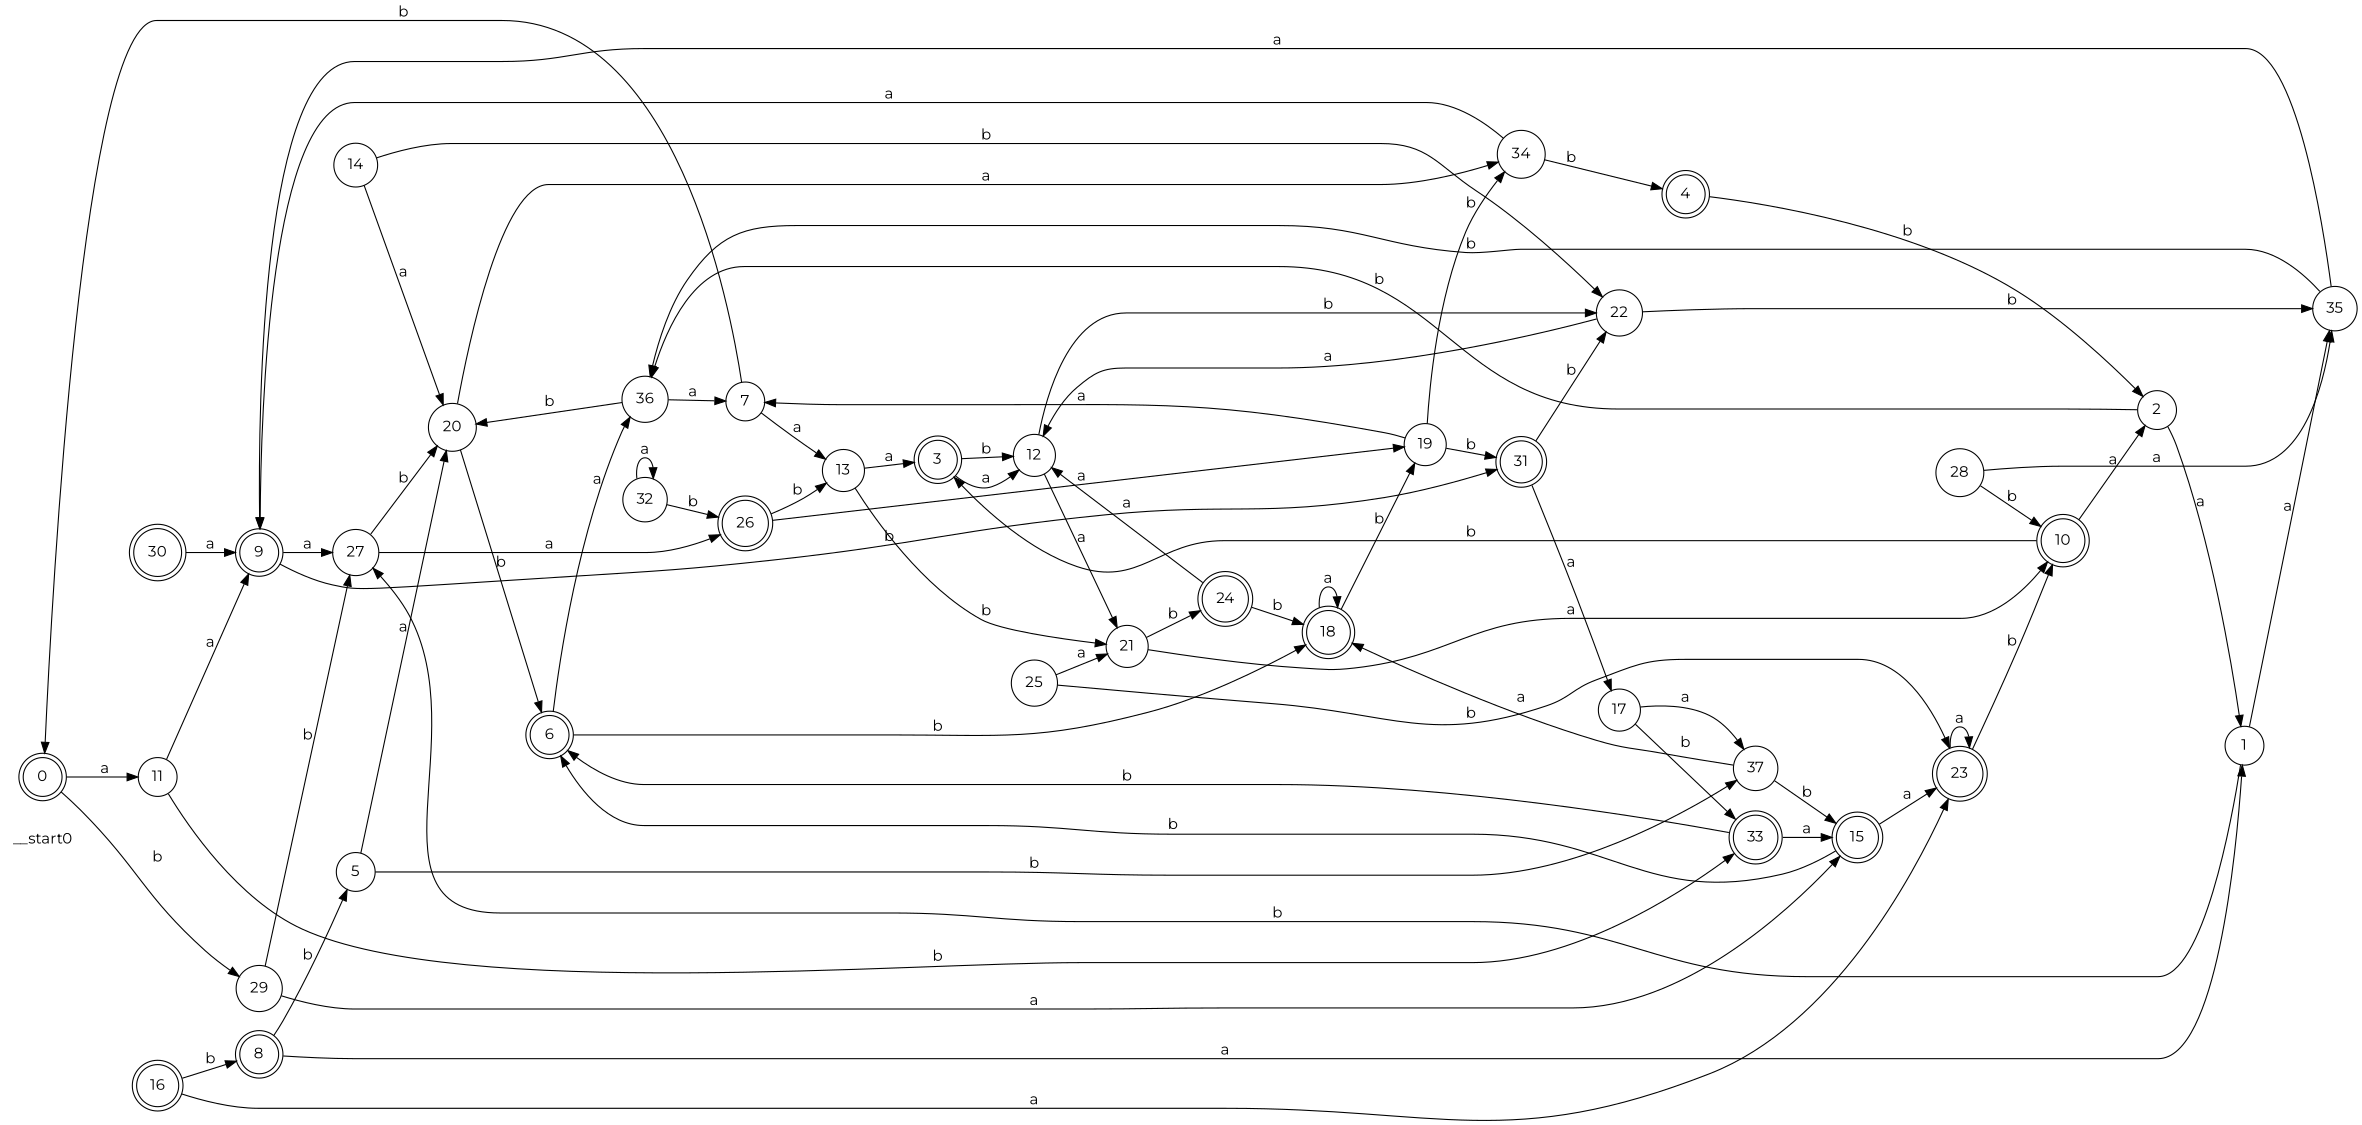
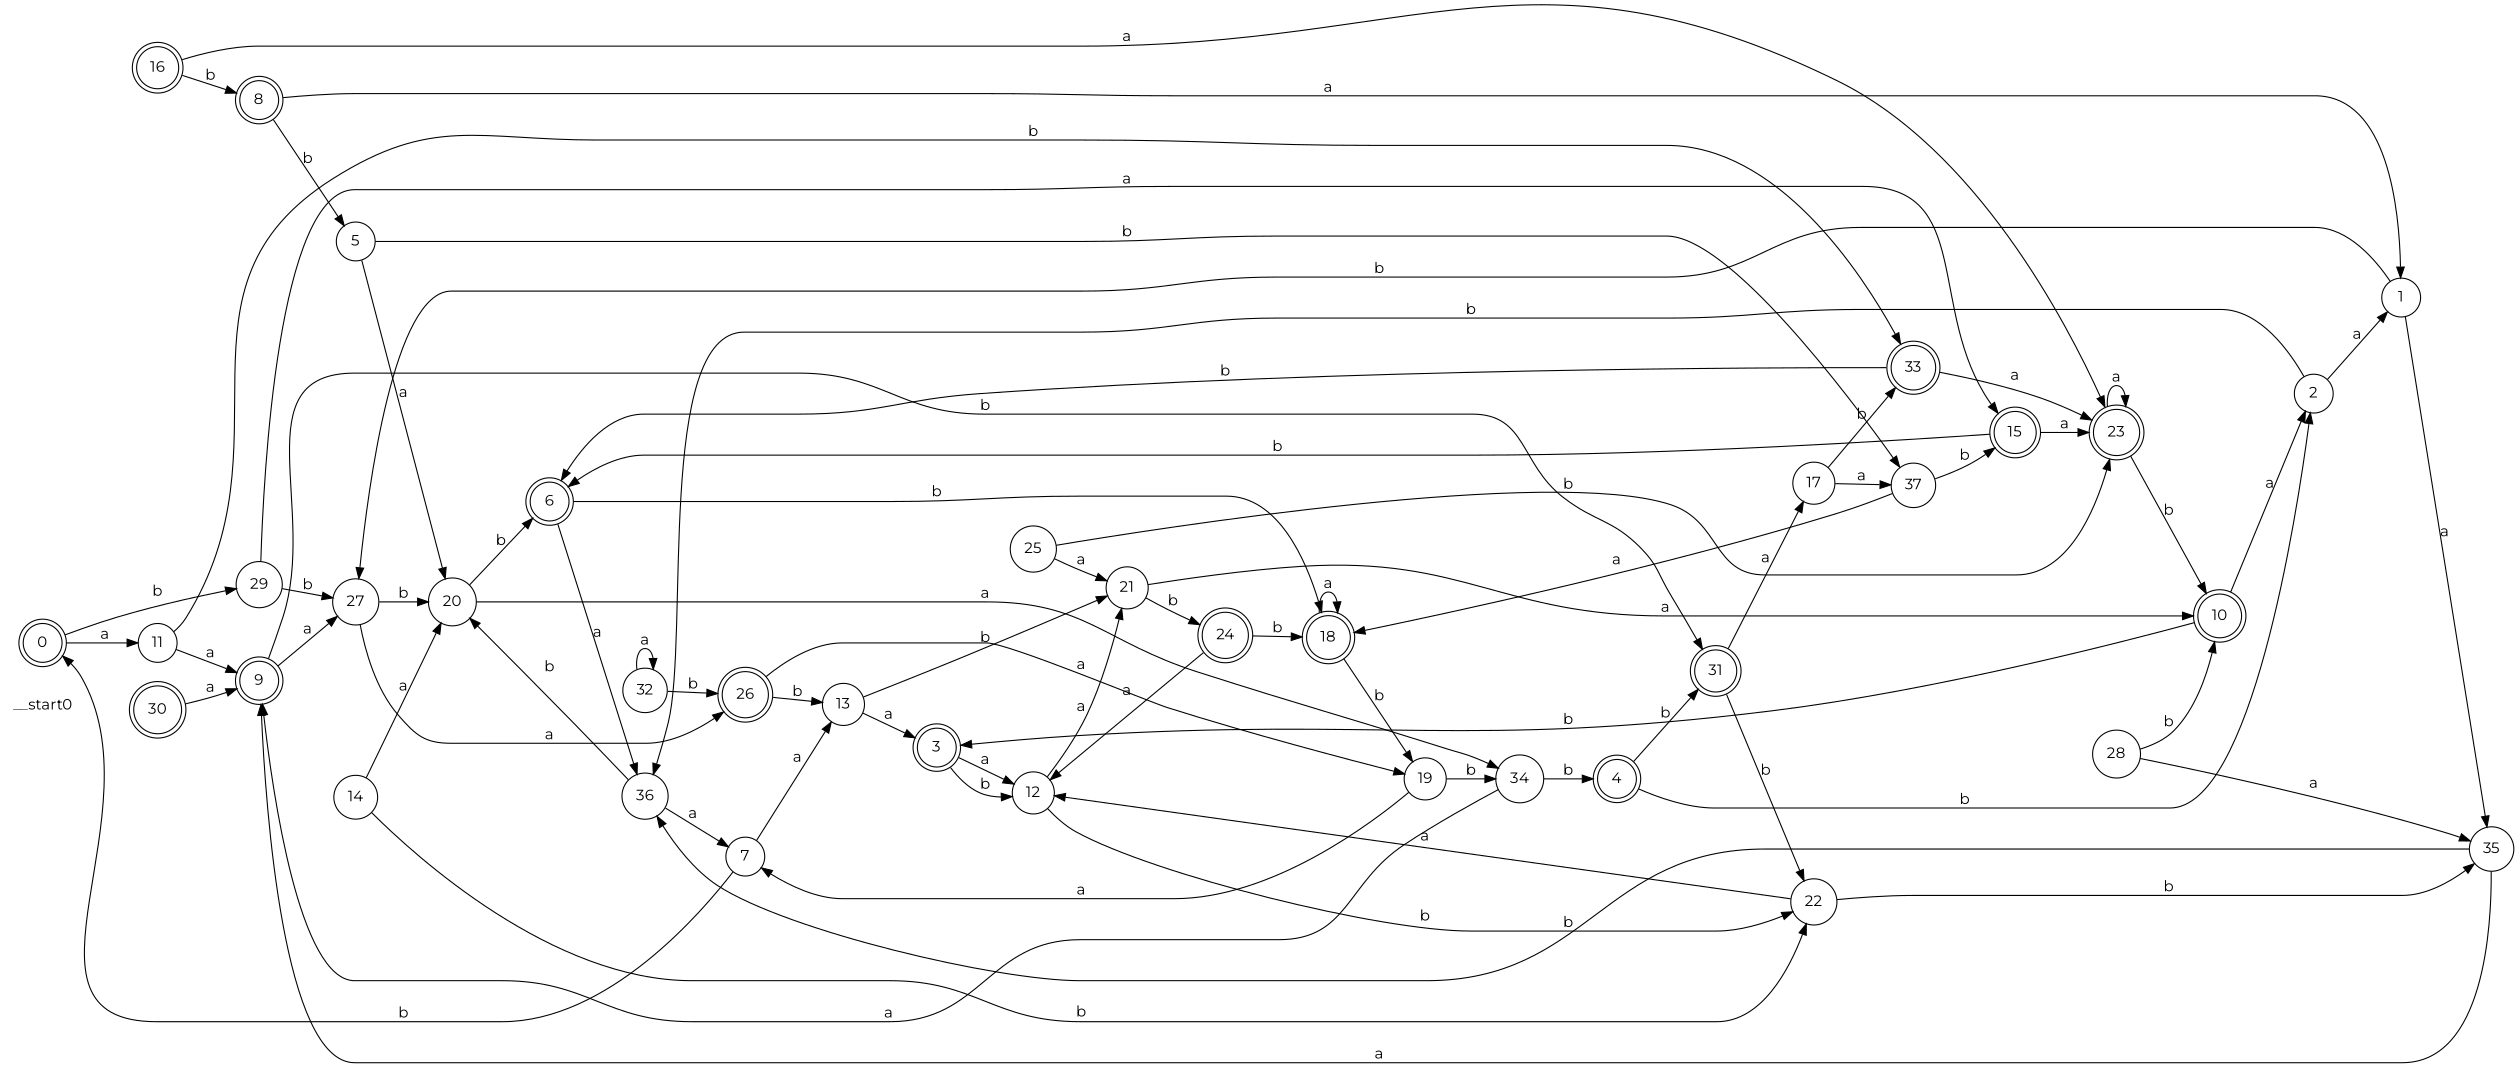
edge "19" -> "31": now "4" -> "31"
edge "33" -> "15": now "33" -> "23"
